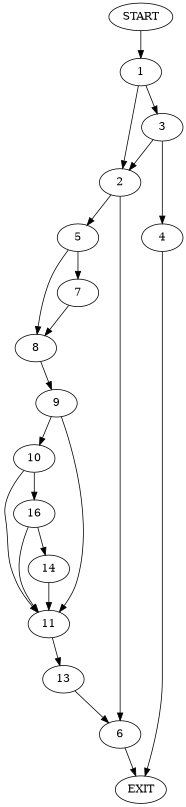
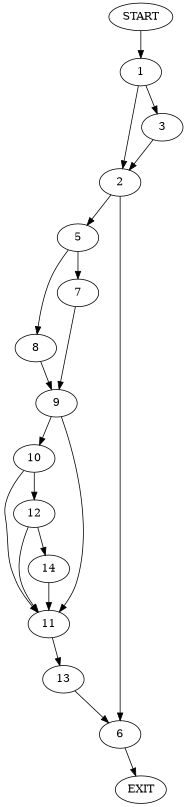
node "4": removed
edge "7" -> "8": now "7" -> "9"
node "16": label "16" -> "12"
